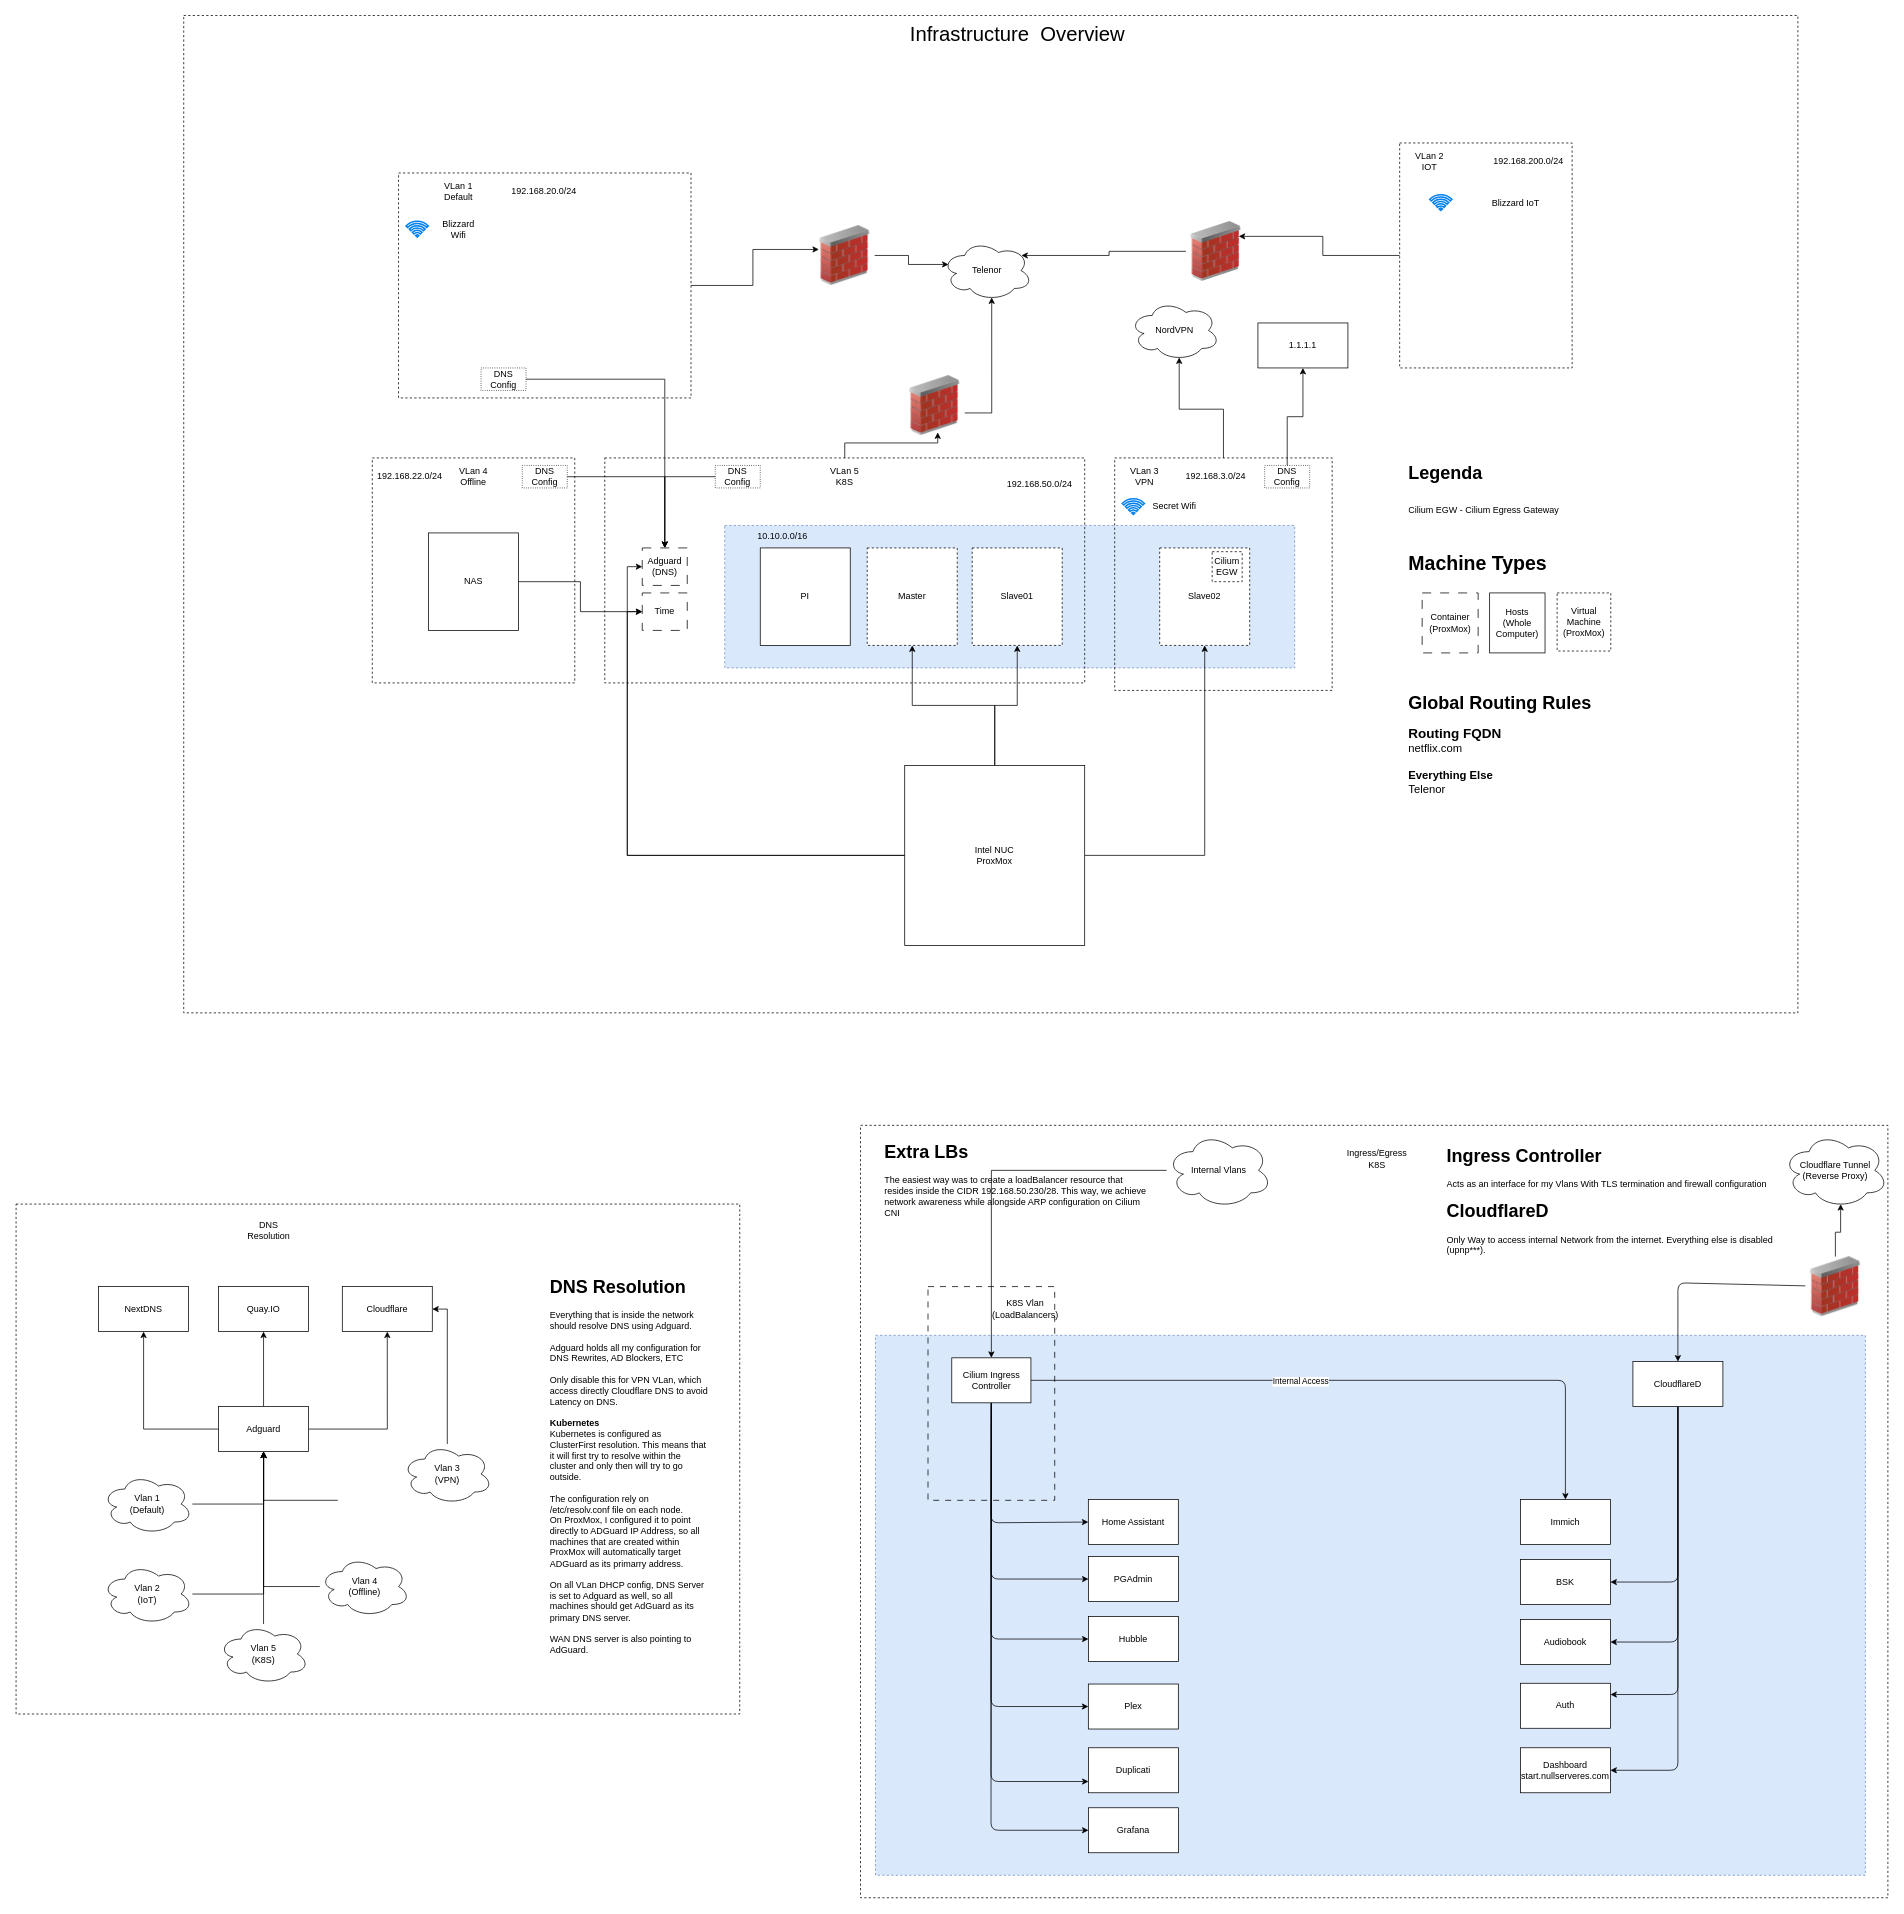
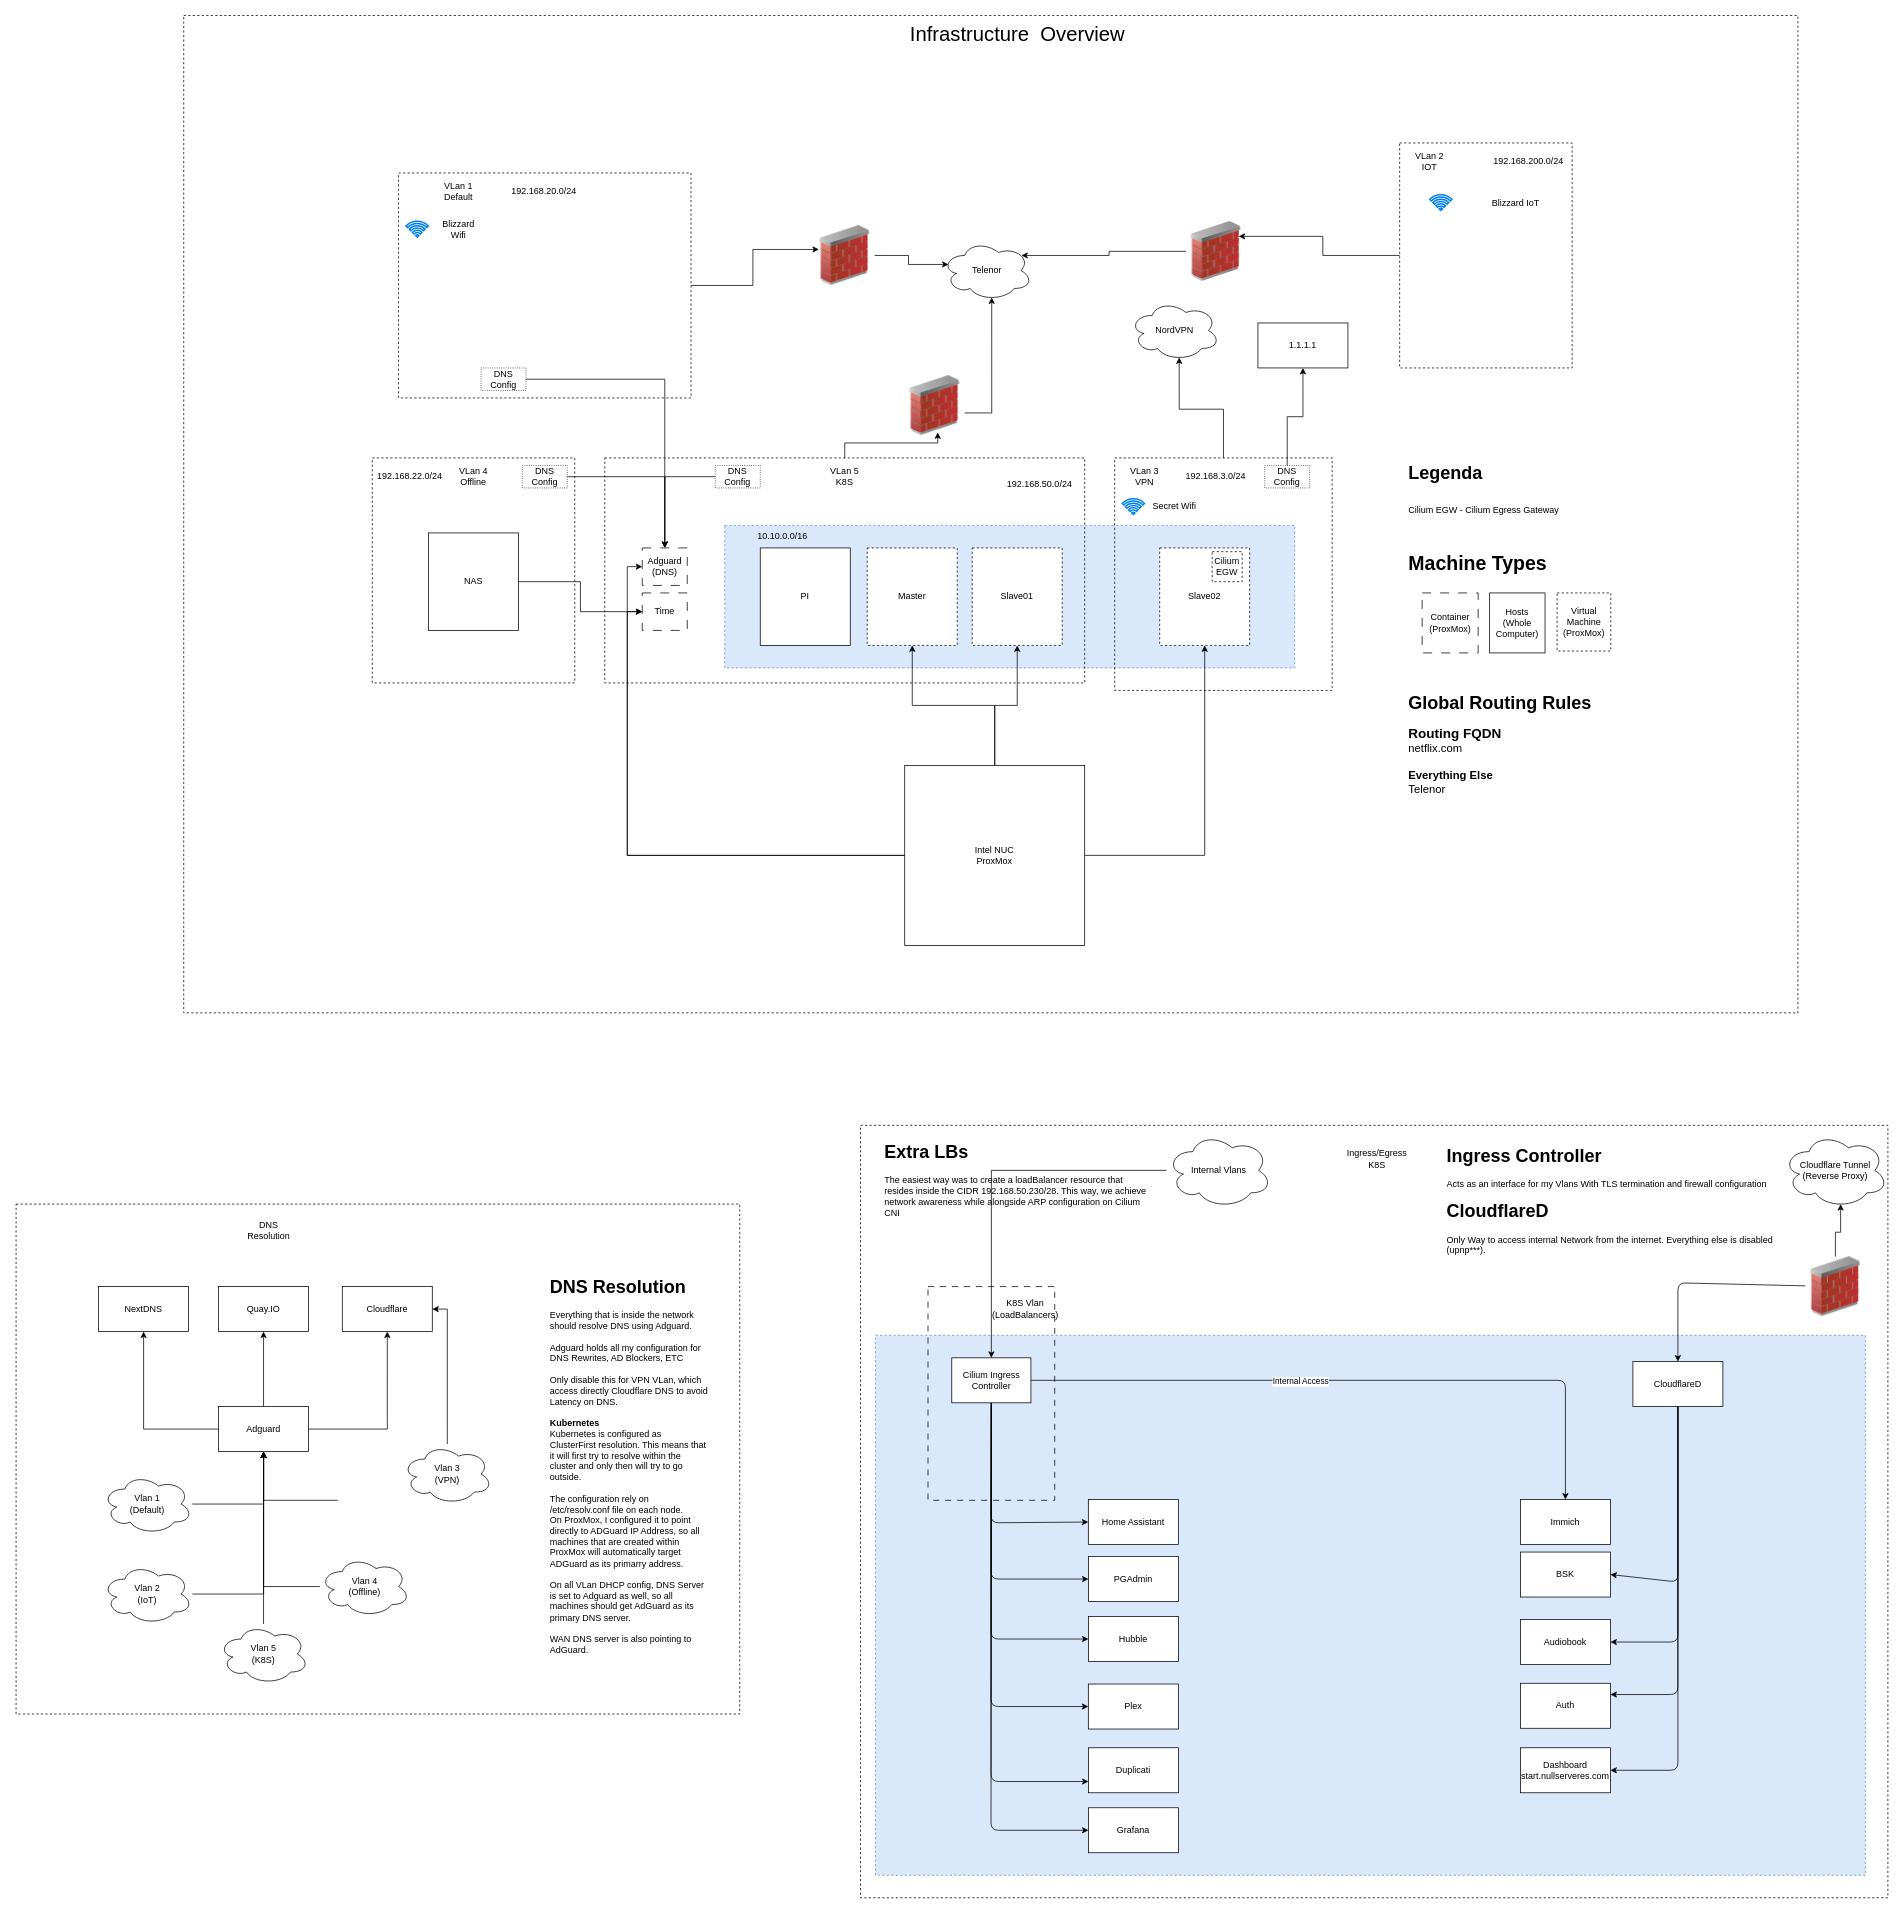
node "BSK": moved (1566, 1582) -> (1566, 1575)
